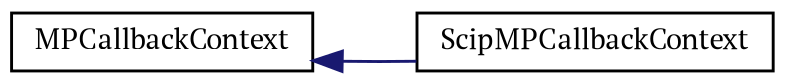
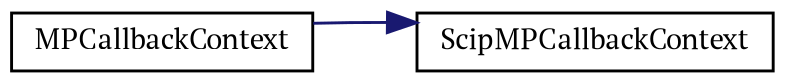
edge "ScipMPCallbackContext" -> "MPCallbackContext": reversed
